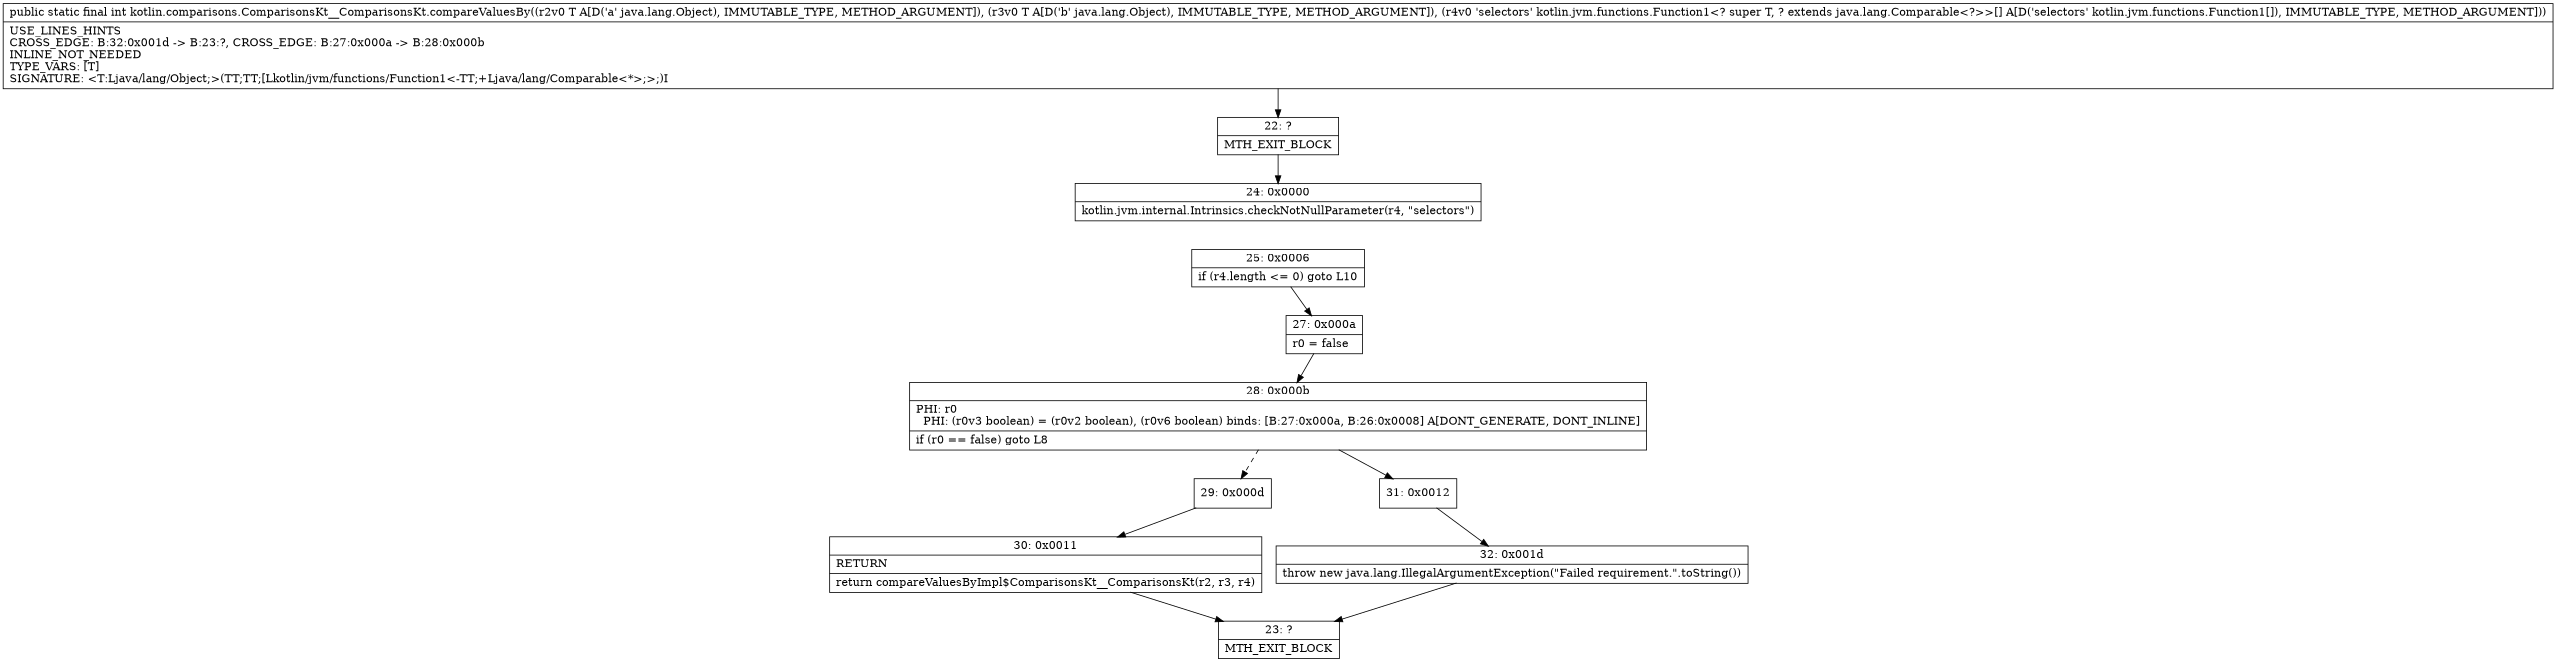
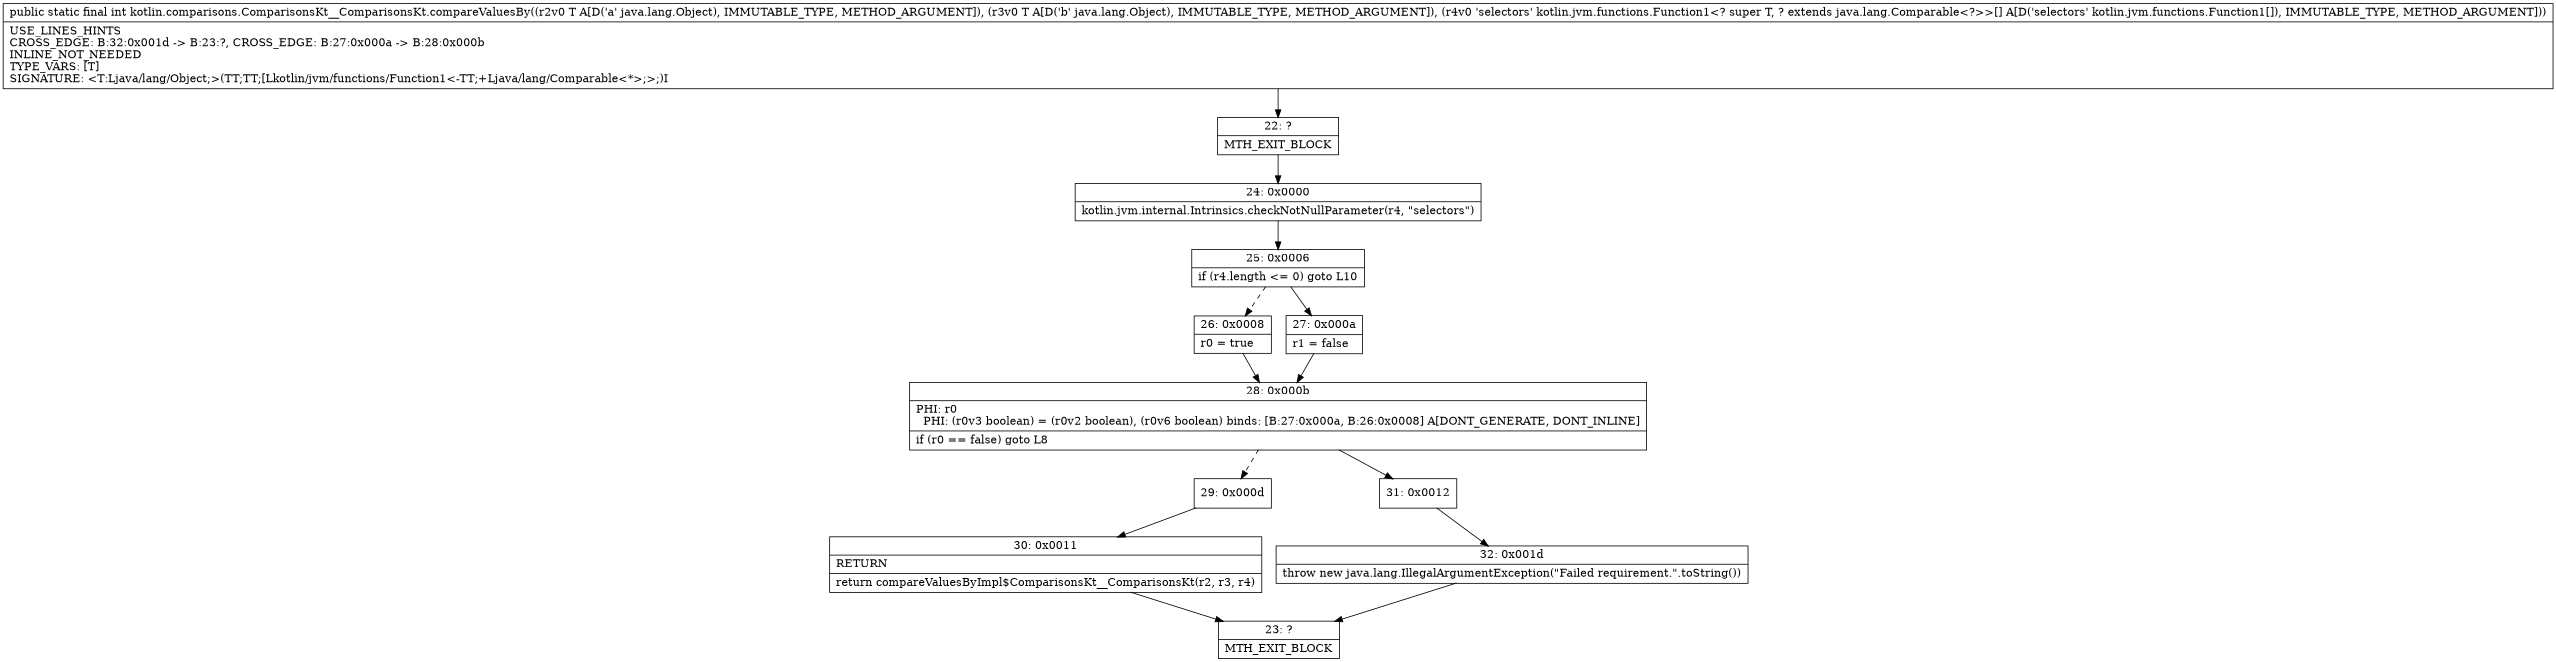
edge "24: 0x0000" -> "25: 0x0006": added
node "26: 0x0008": added
node "27: 0x000a": text "r0 = false" -> "r1 = false"
